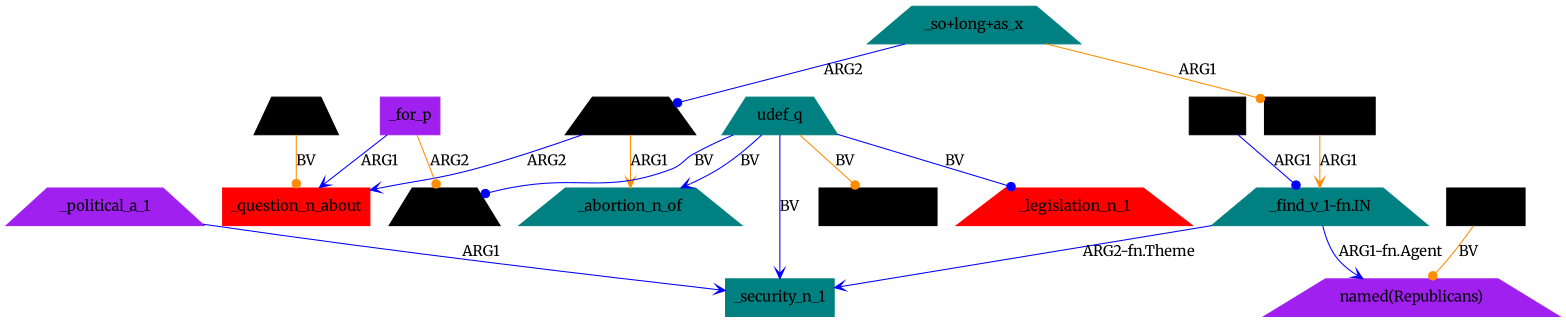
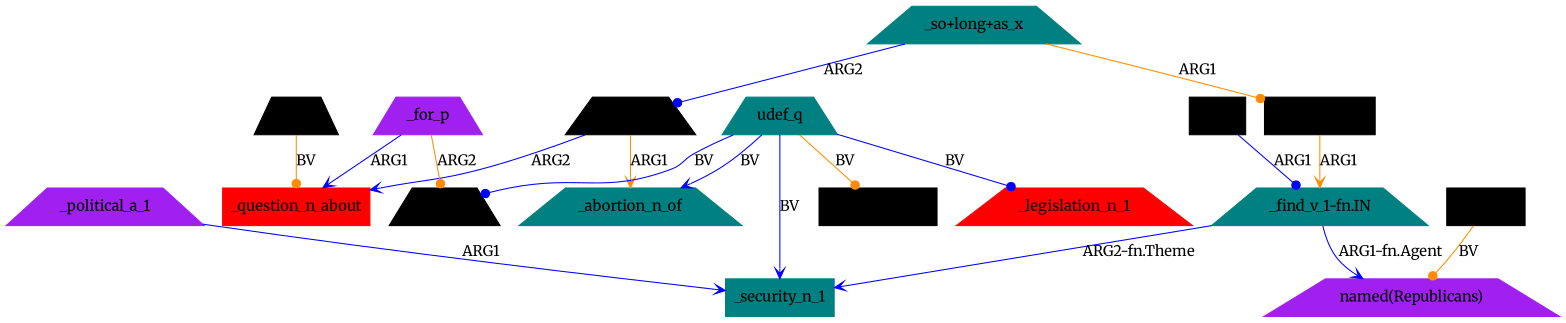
node "_for_p": shape box -> trapezium
